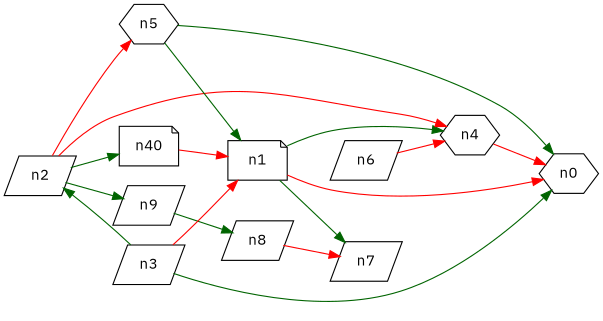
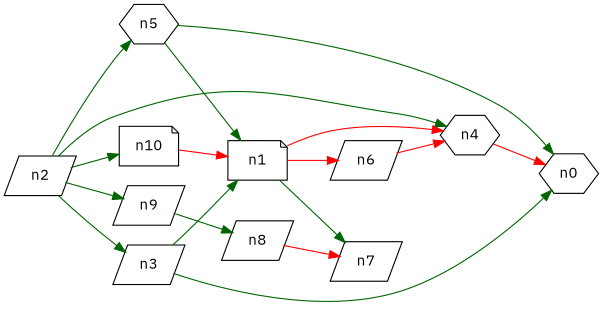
edge "n2" -> "n4": color red -> darkgreen
edge "n2" -> "n5": color red -> darkgreen
edge "n1" -> "n4": color darkgreen -> red
node "n40": label "n40" -> "n10"
edge "n1" -> "n0": now "n1" -> "n6"
edge "n3" -> "n1": color red -> darkgreen
edge "n3" -> "n2": reversed
